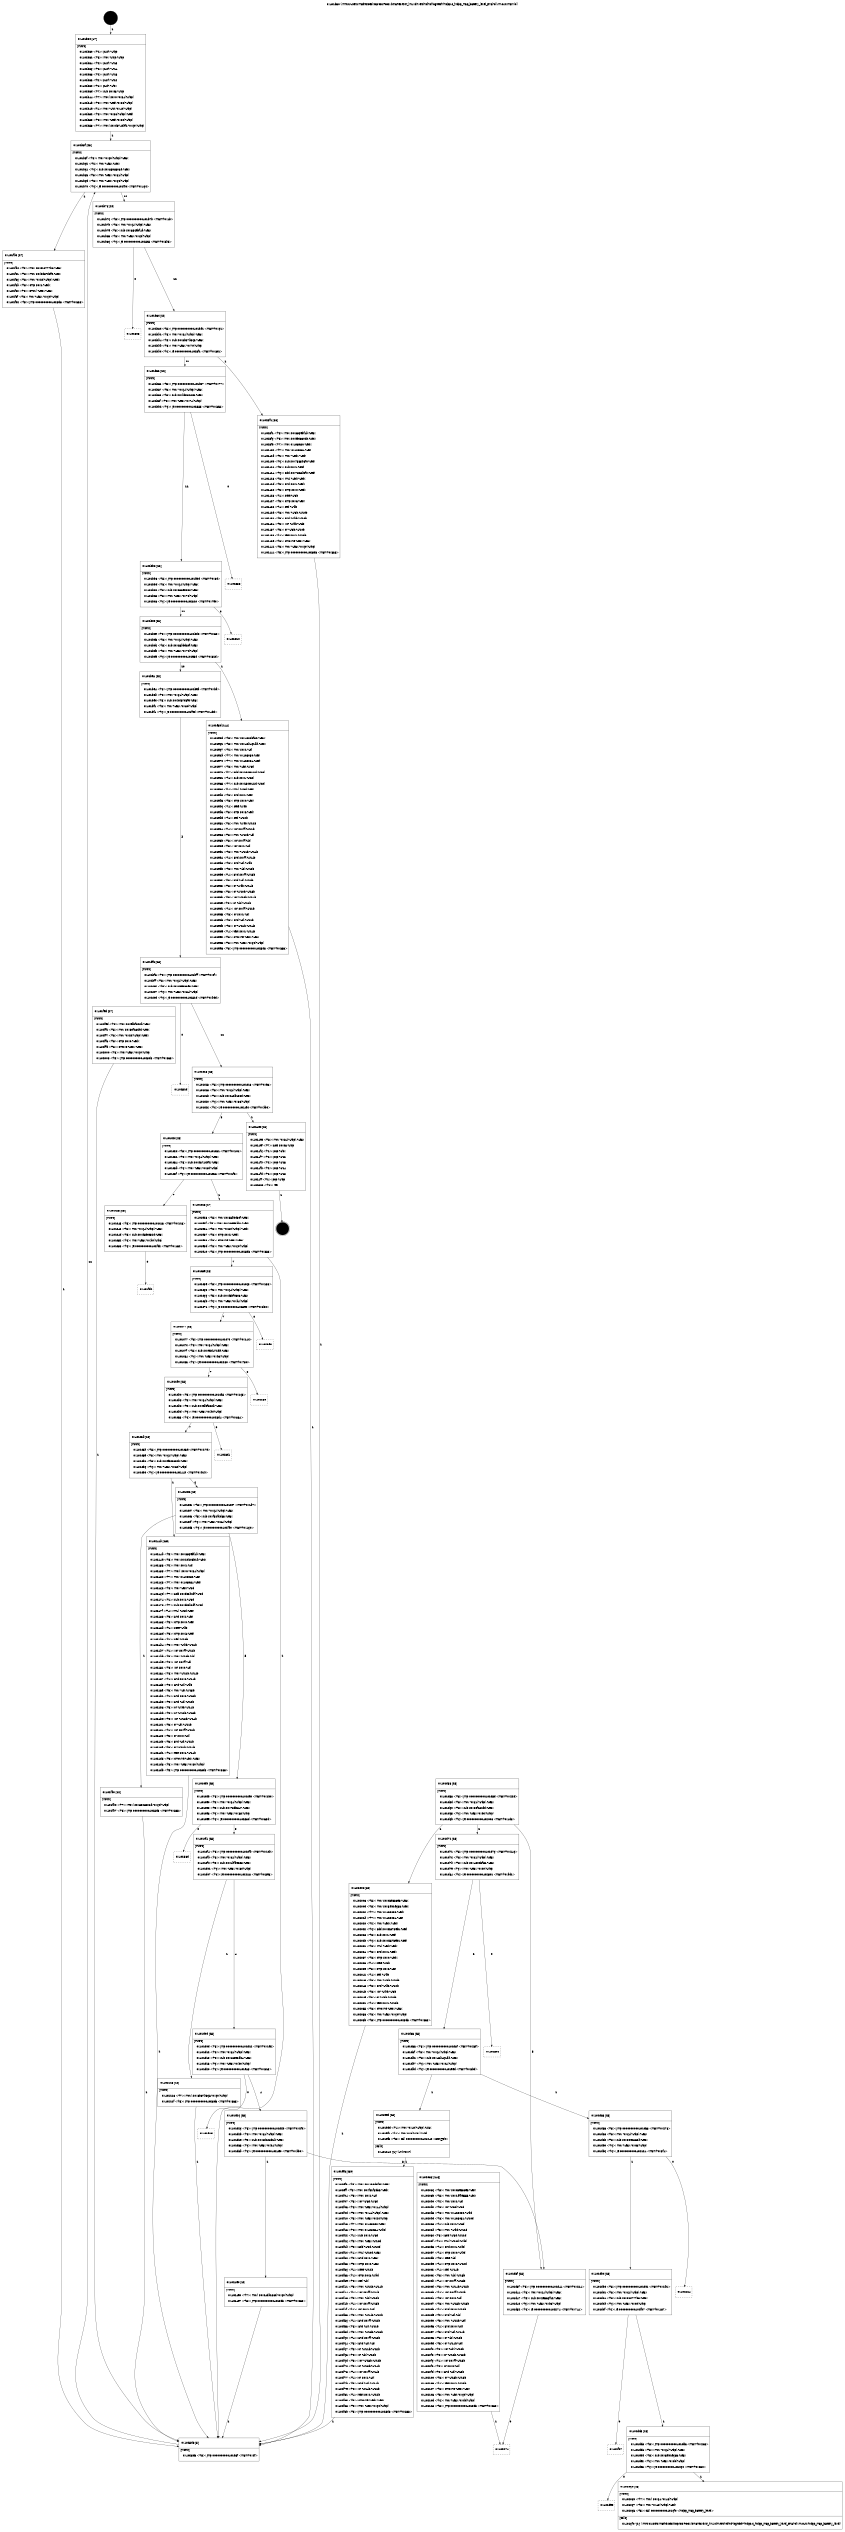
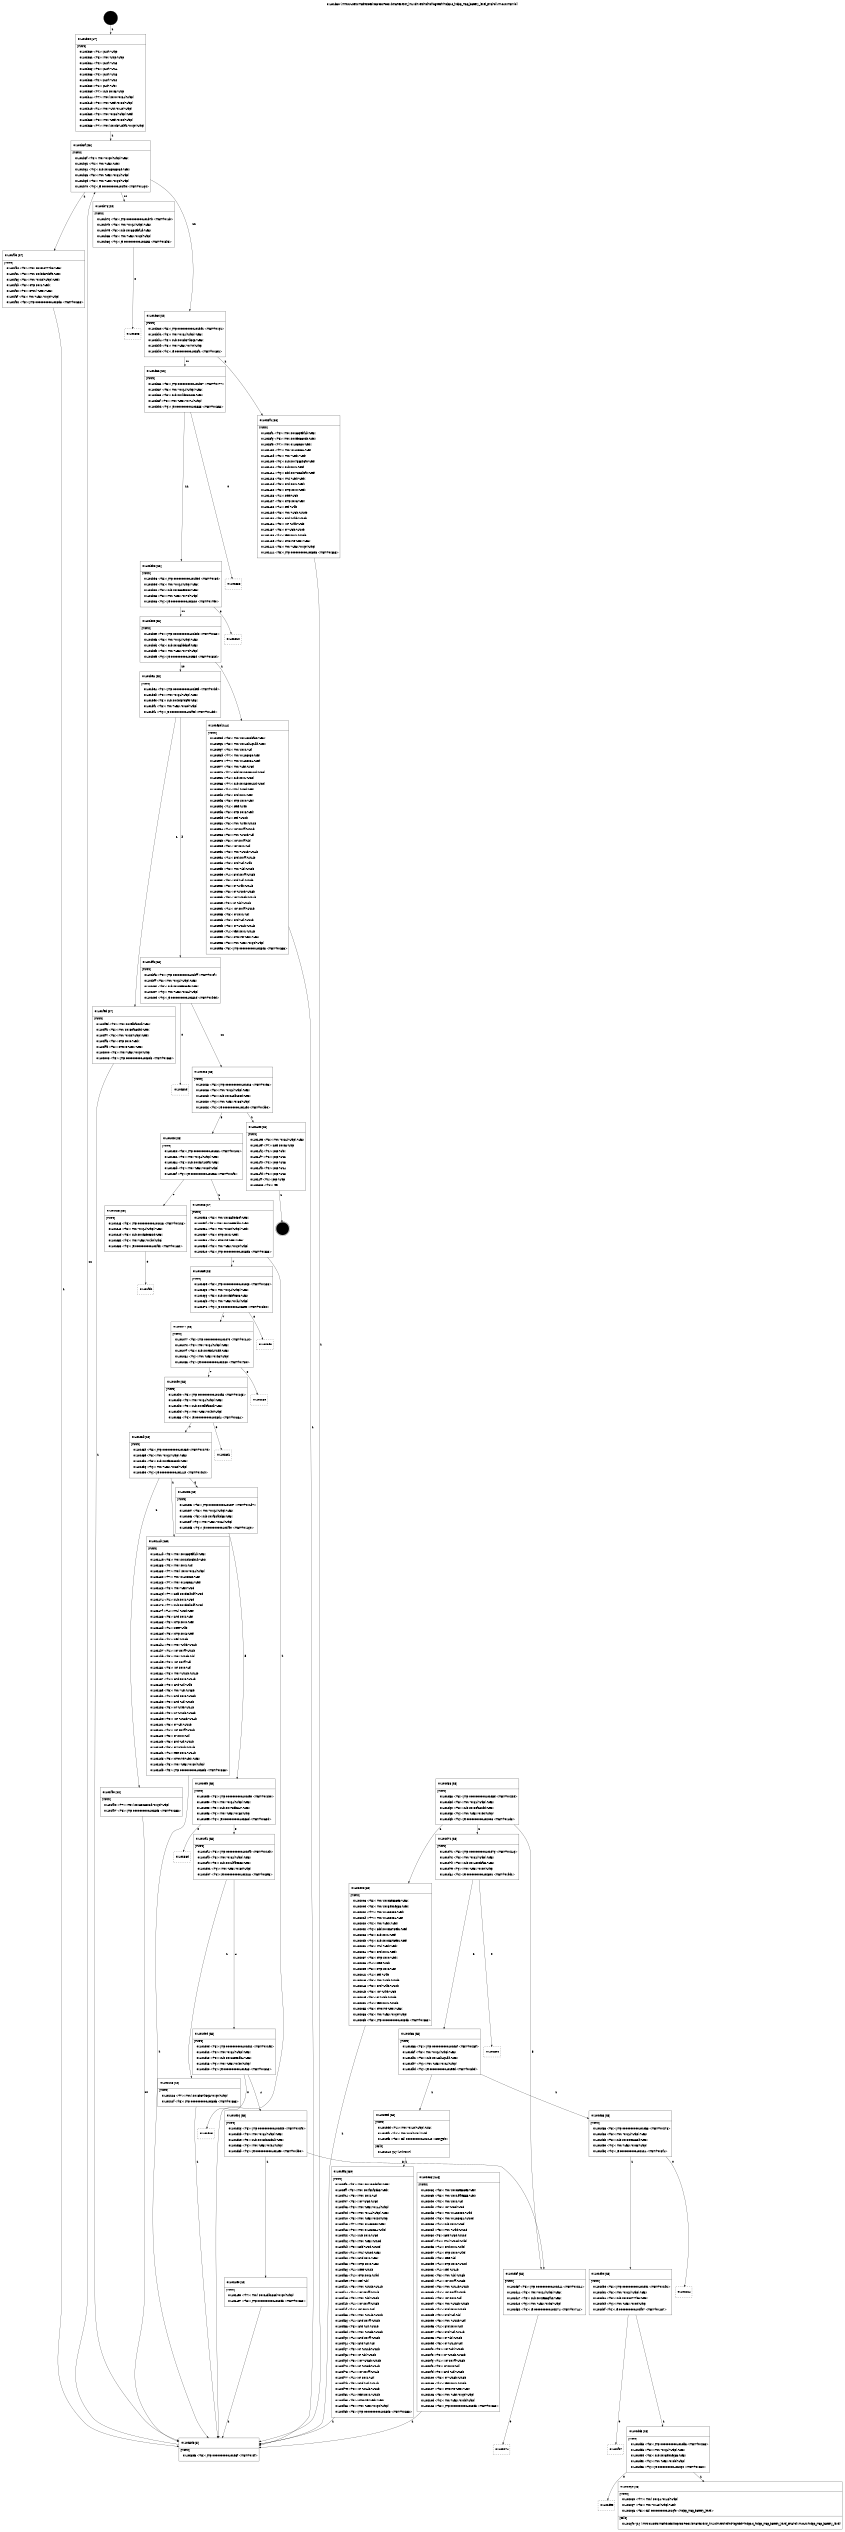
edge "0x401b76 [22]" -> "0x401b8c [22]": now "0x401b5f [23]" -> "0x401b8c [22]"
edge "0x401be4 [22]" -> "0x401fed [27]": added, label "1"
edge "0x401cc2 [25]" -> "0x401f90 [12]": now "0x401ca9 [25]" -> "0x401f90 [12]"
edge "0x401f90 [12]" -> "0x4025d3 [5]": label " 1" -> " 12"
edge "0x402086 [146]" -> "0x402274": now "0x402086 [146]" -> "0x4025d3 [5]"
